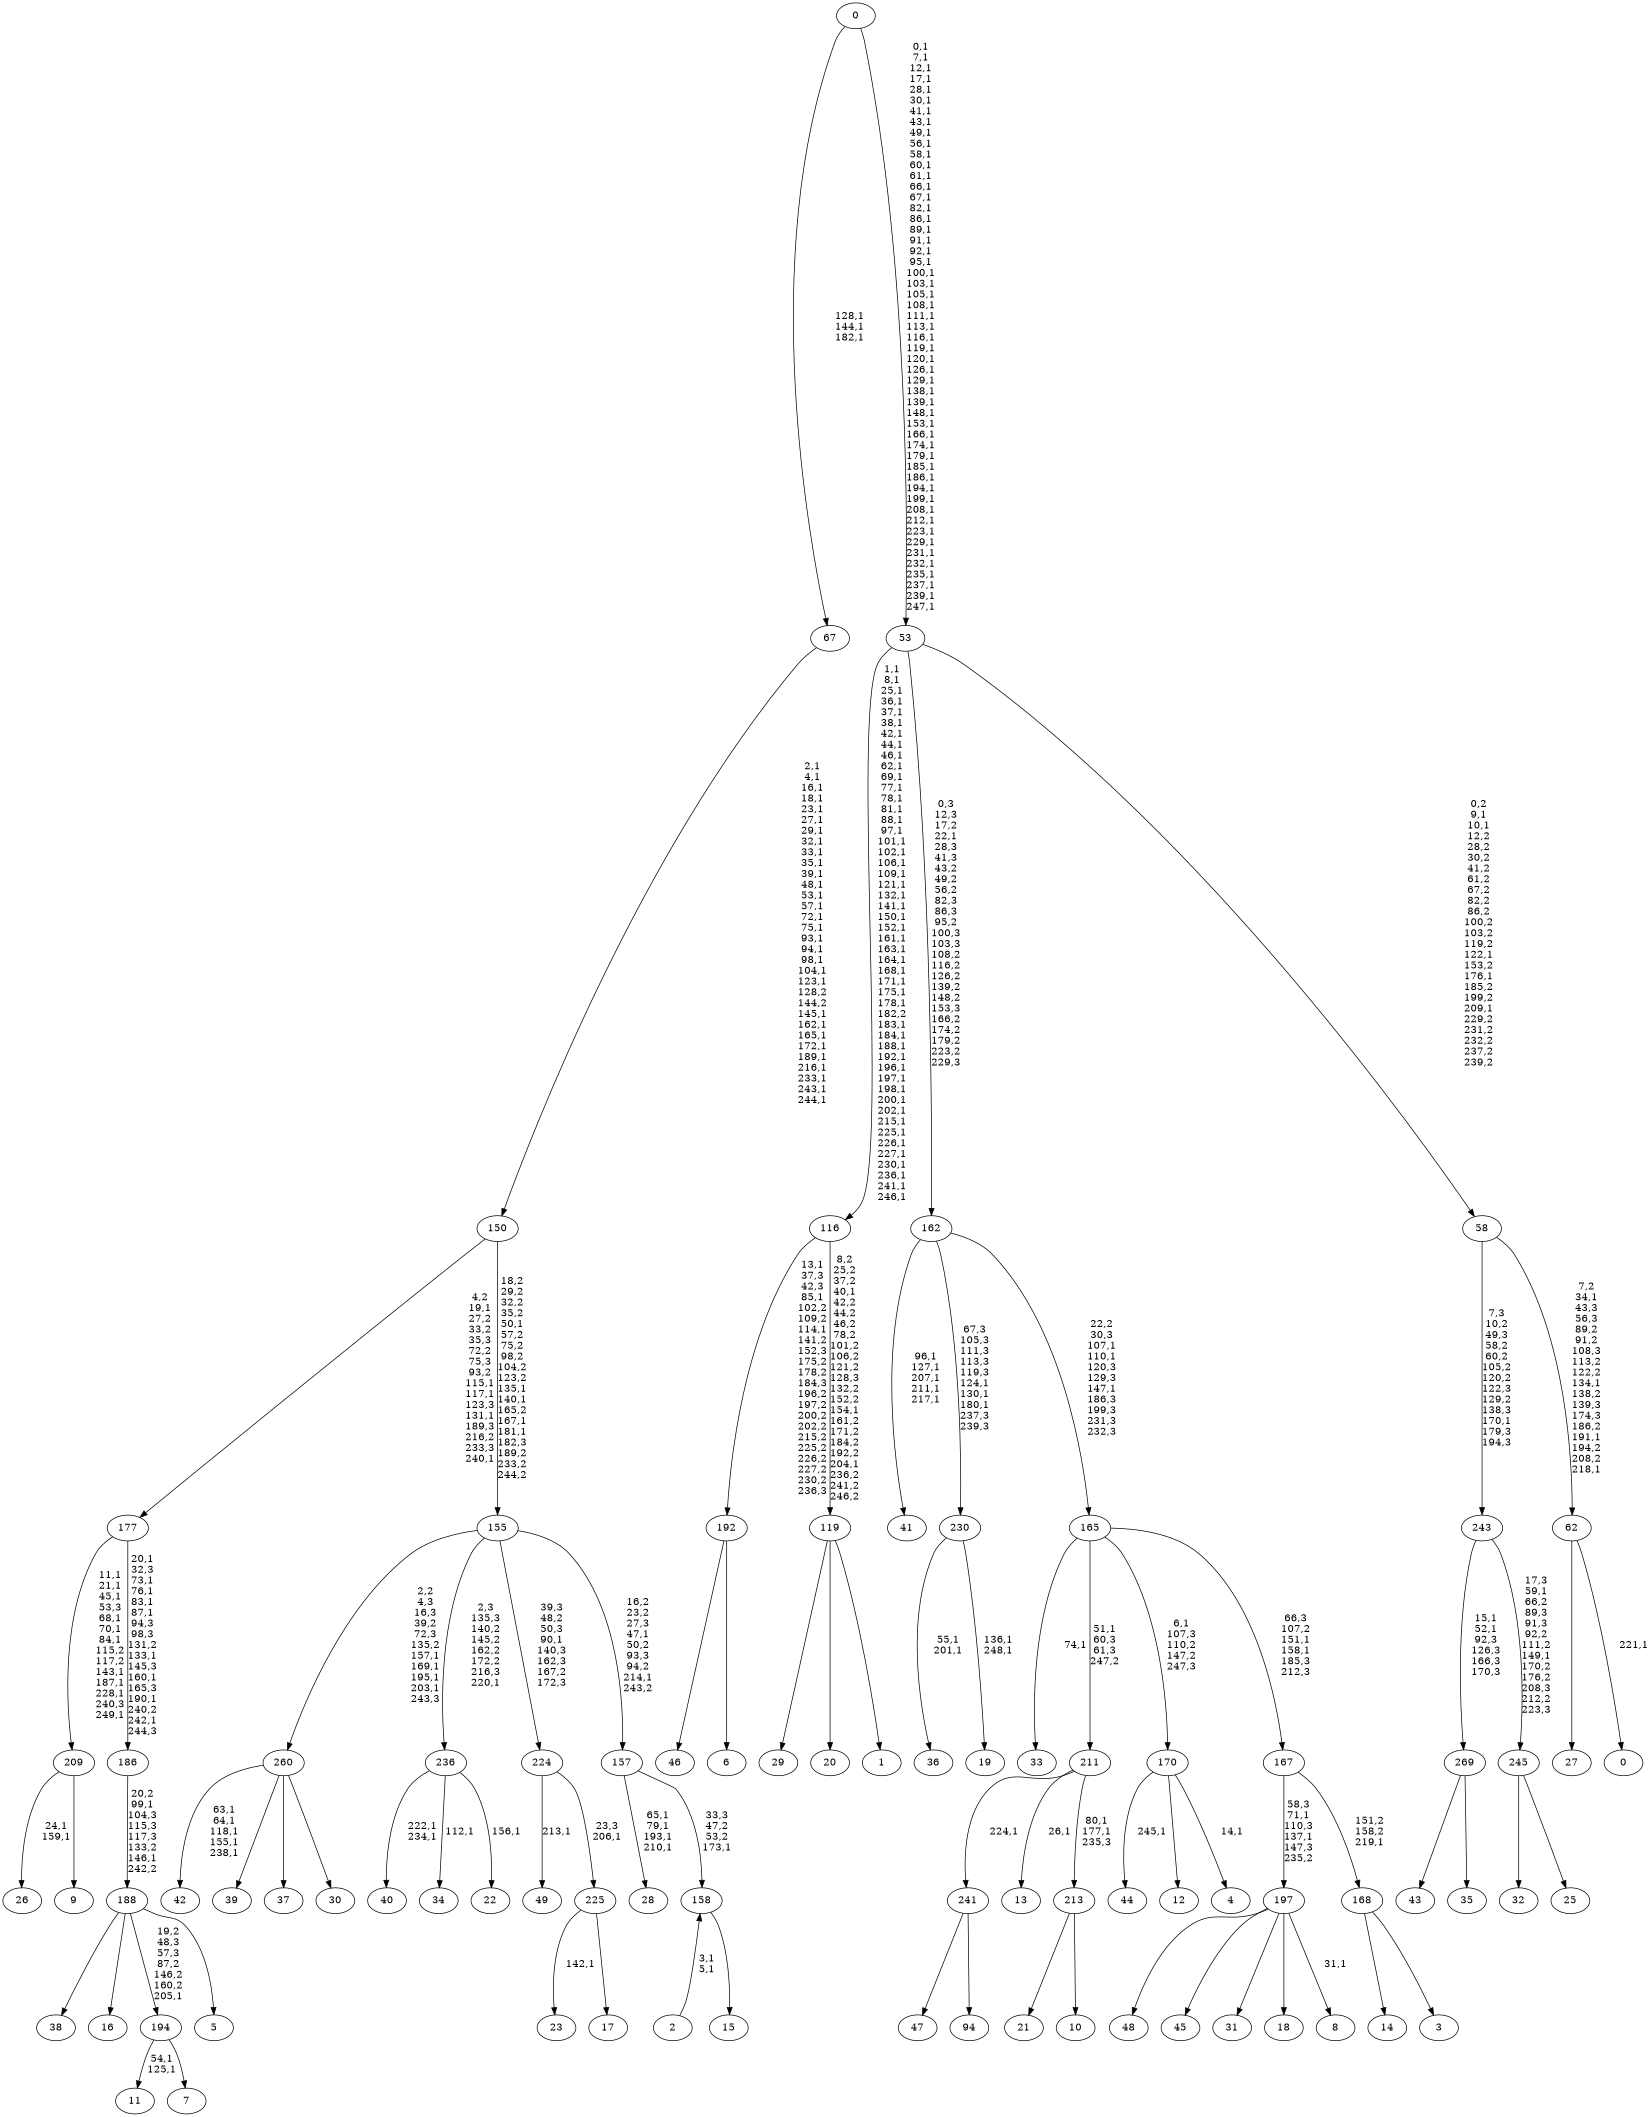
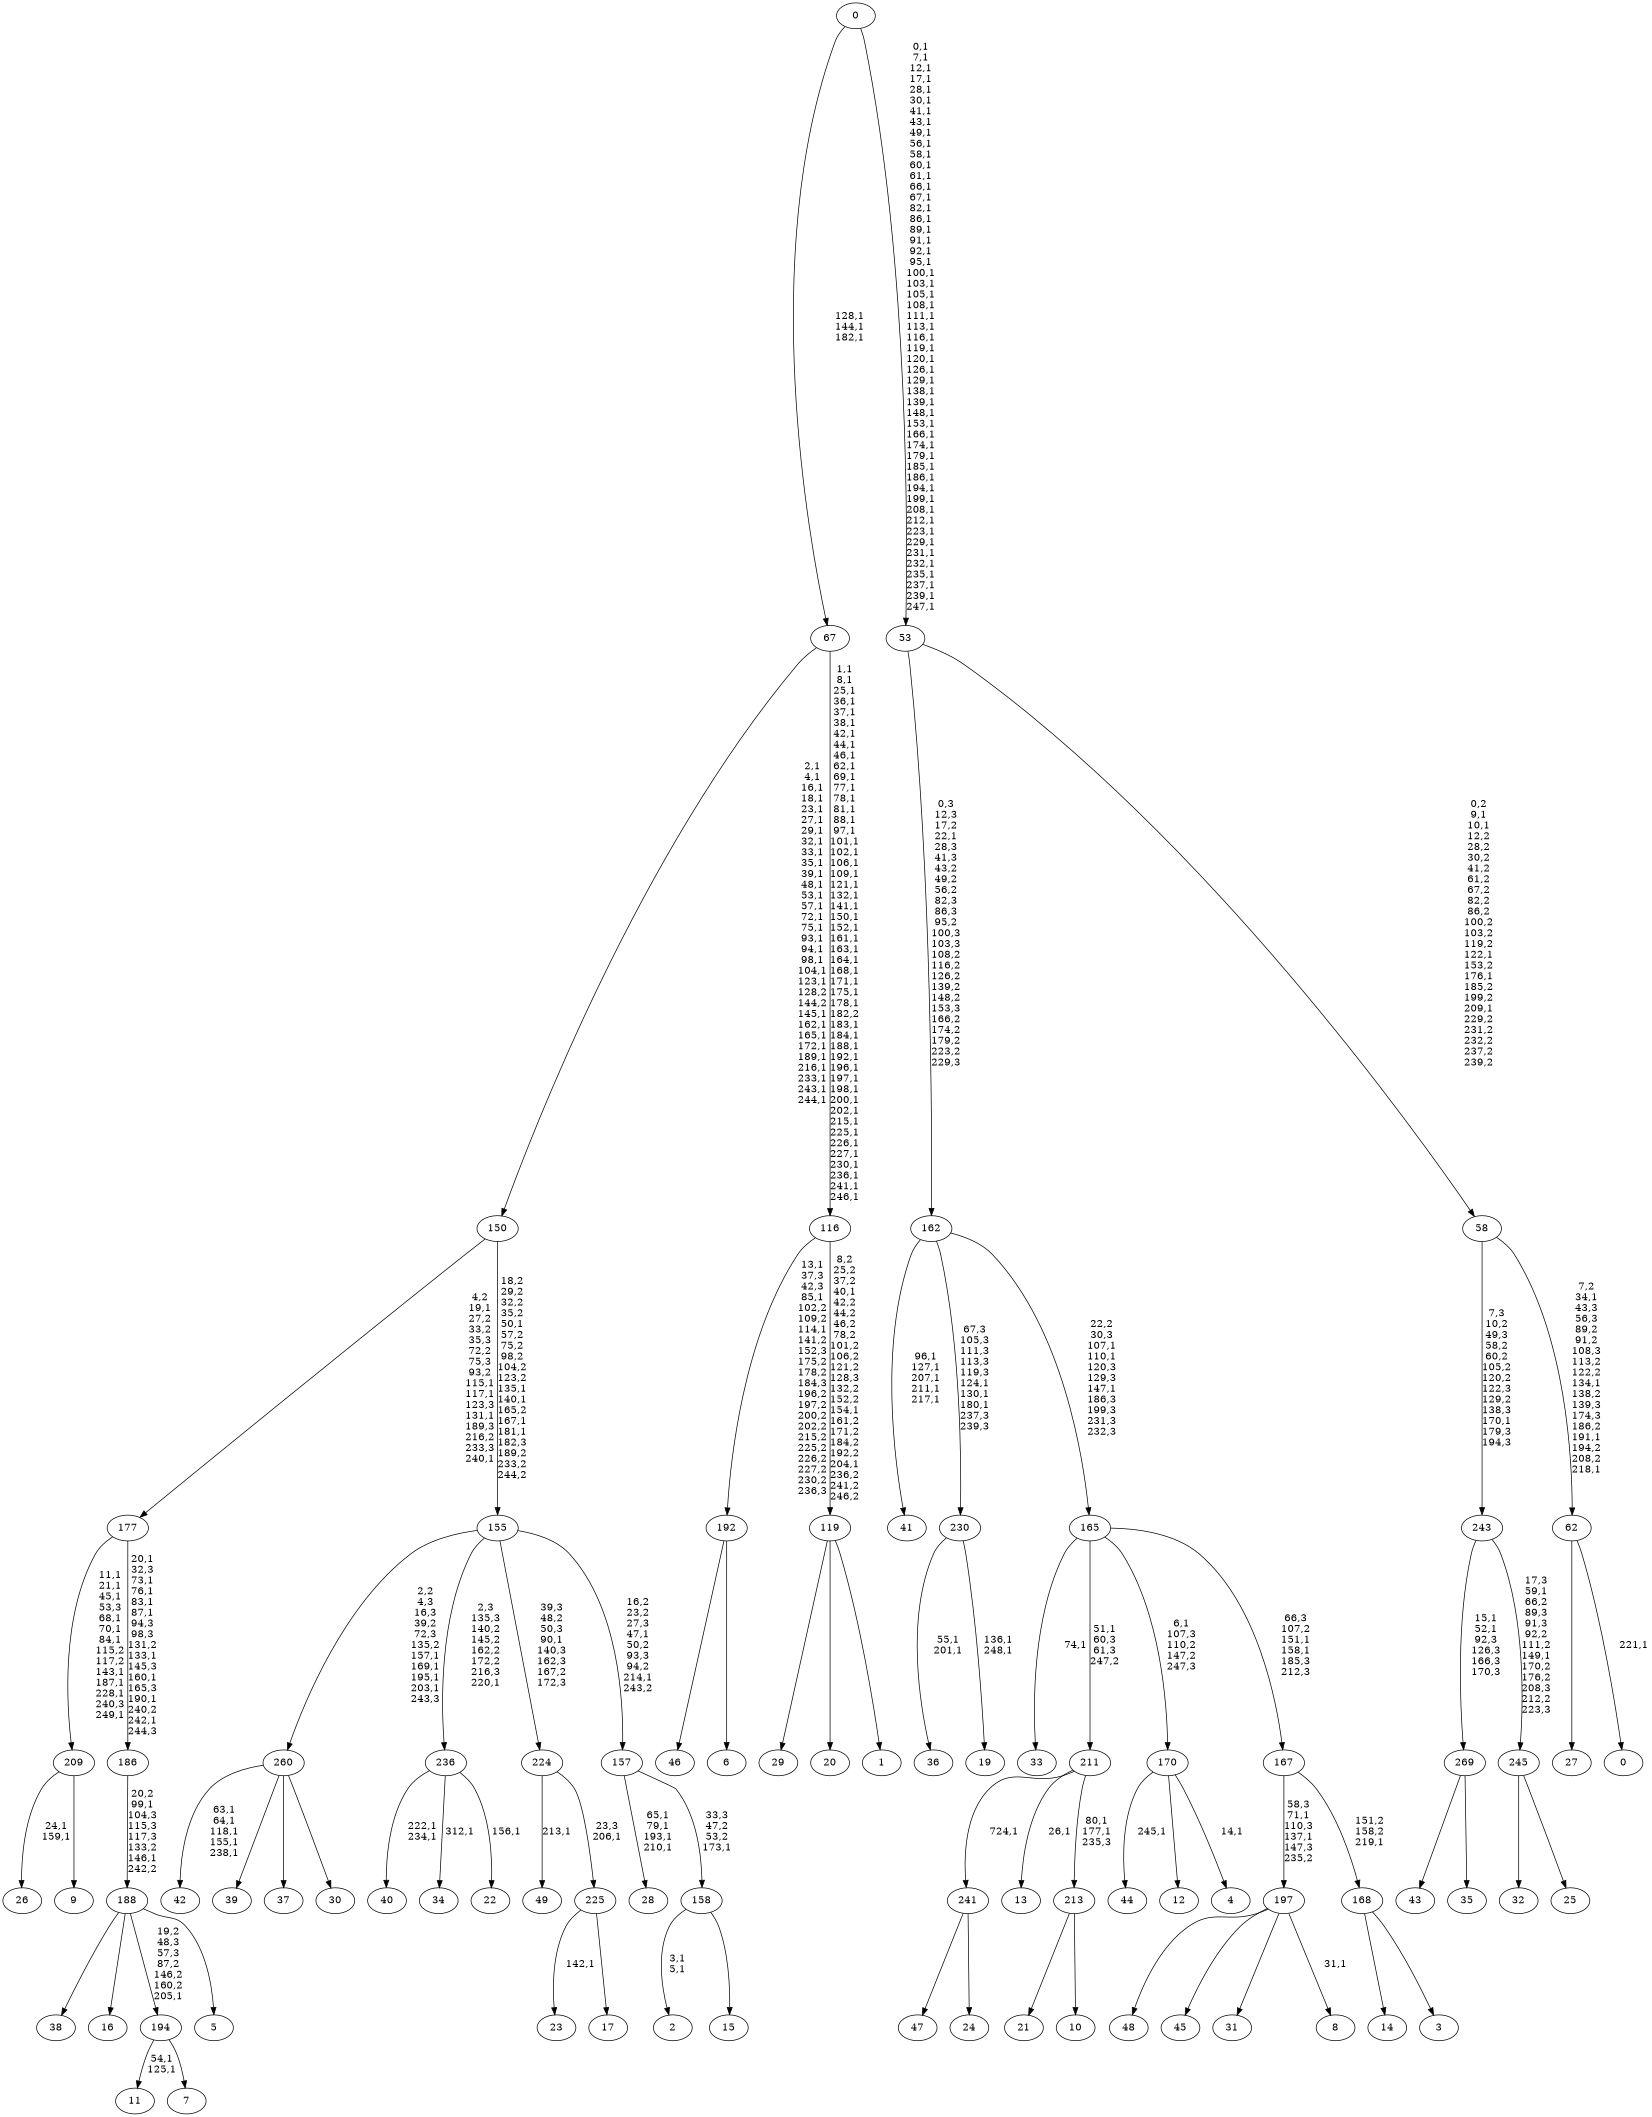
edge "53" -> "116": now "67" -> "116"
edge "236" -> "34": label "112,1" -> "312,1"
edge "211" -> "241": label "224,1" -> "724,1"
edge "2" -> "158": reversed
node "94": label "94" -> "24"
node "18": removed
